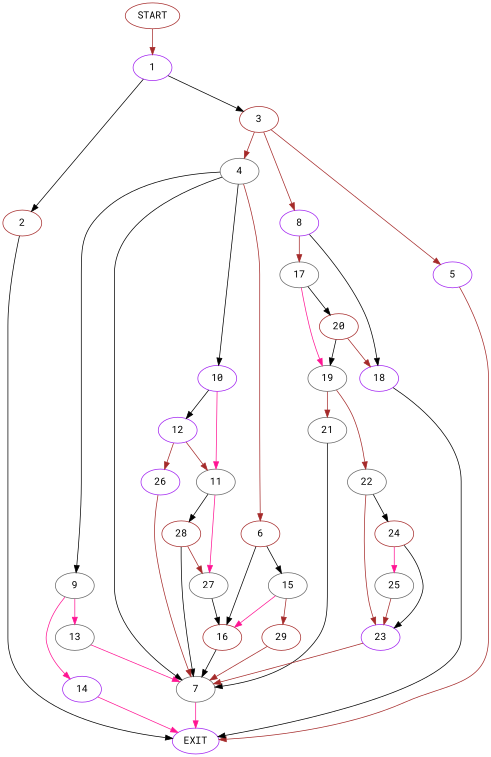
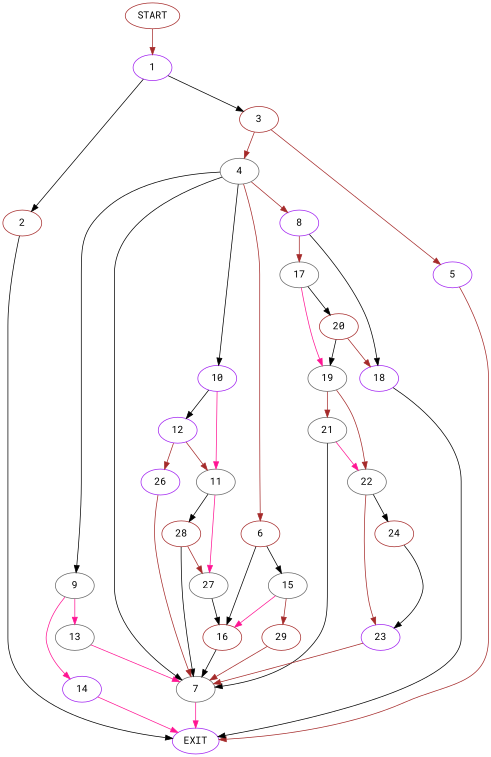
edge "3" -> "8": now "4" -> "8"
edge "21" -> "22": added
node "25": removed
